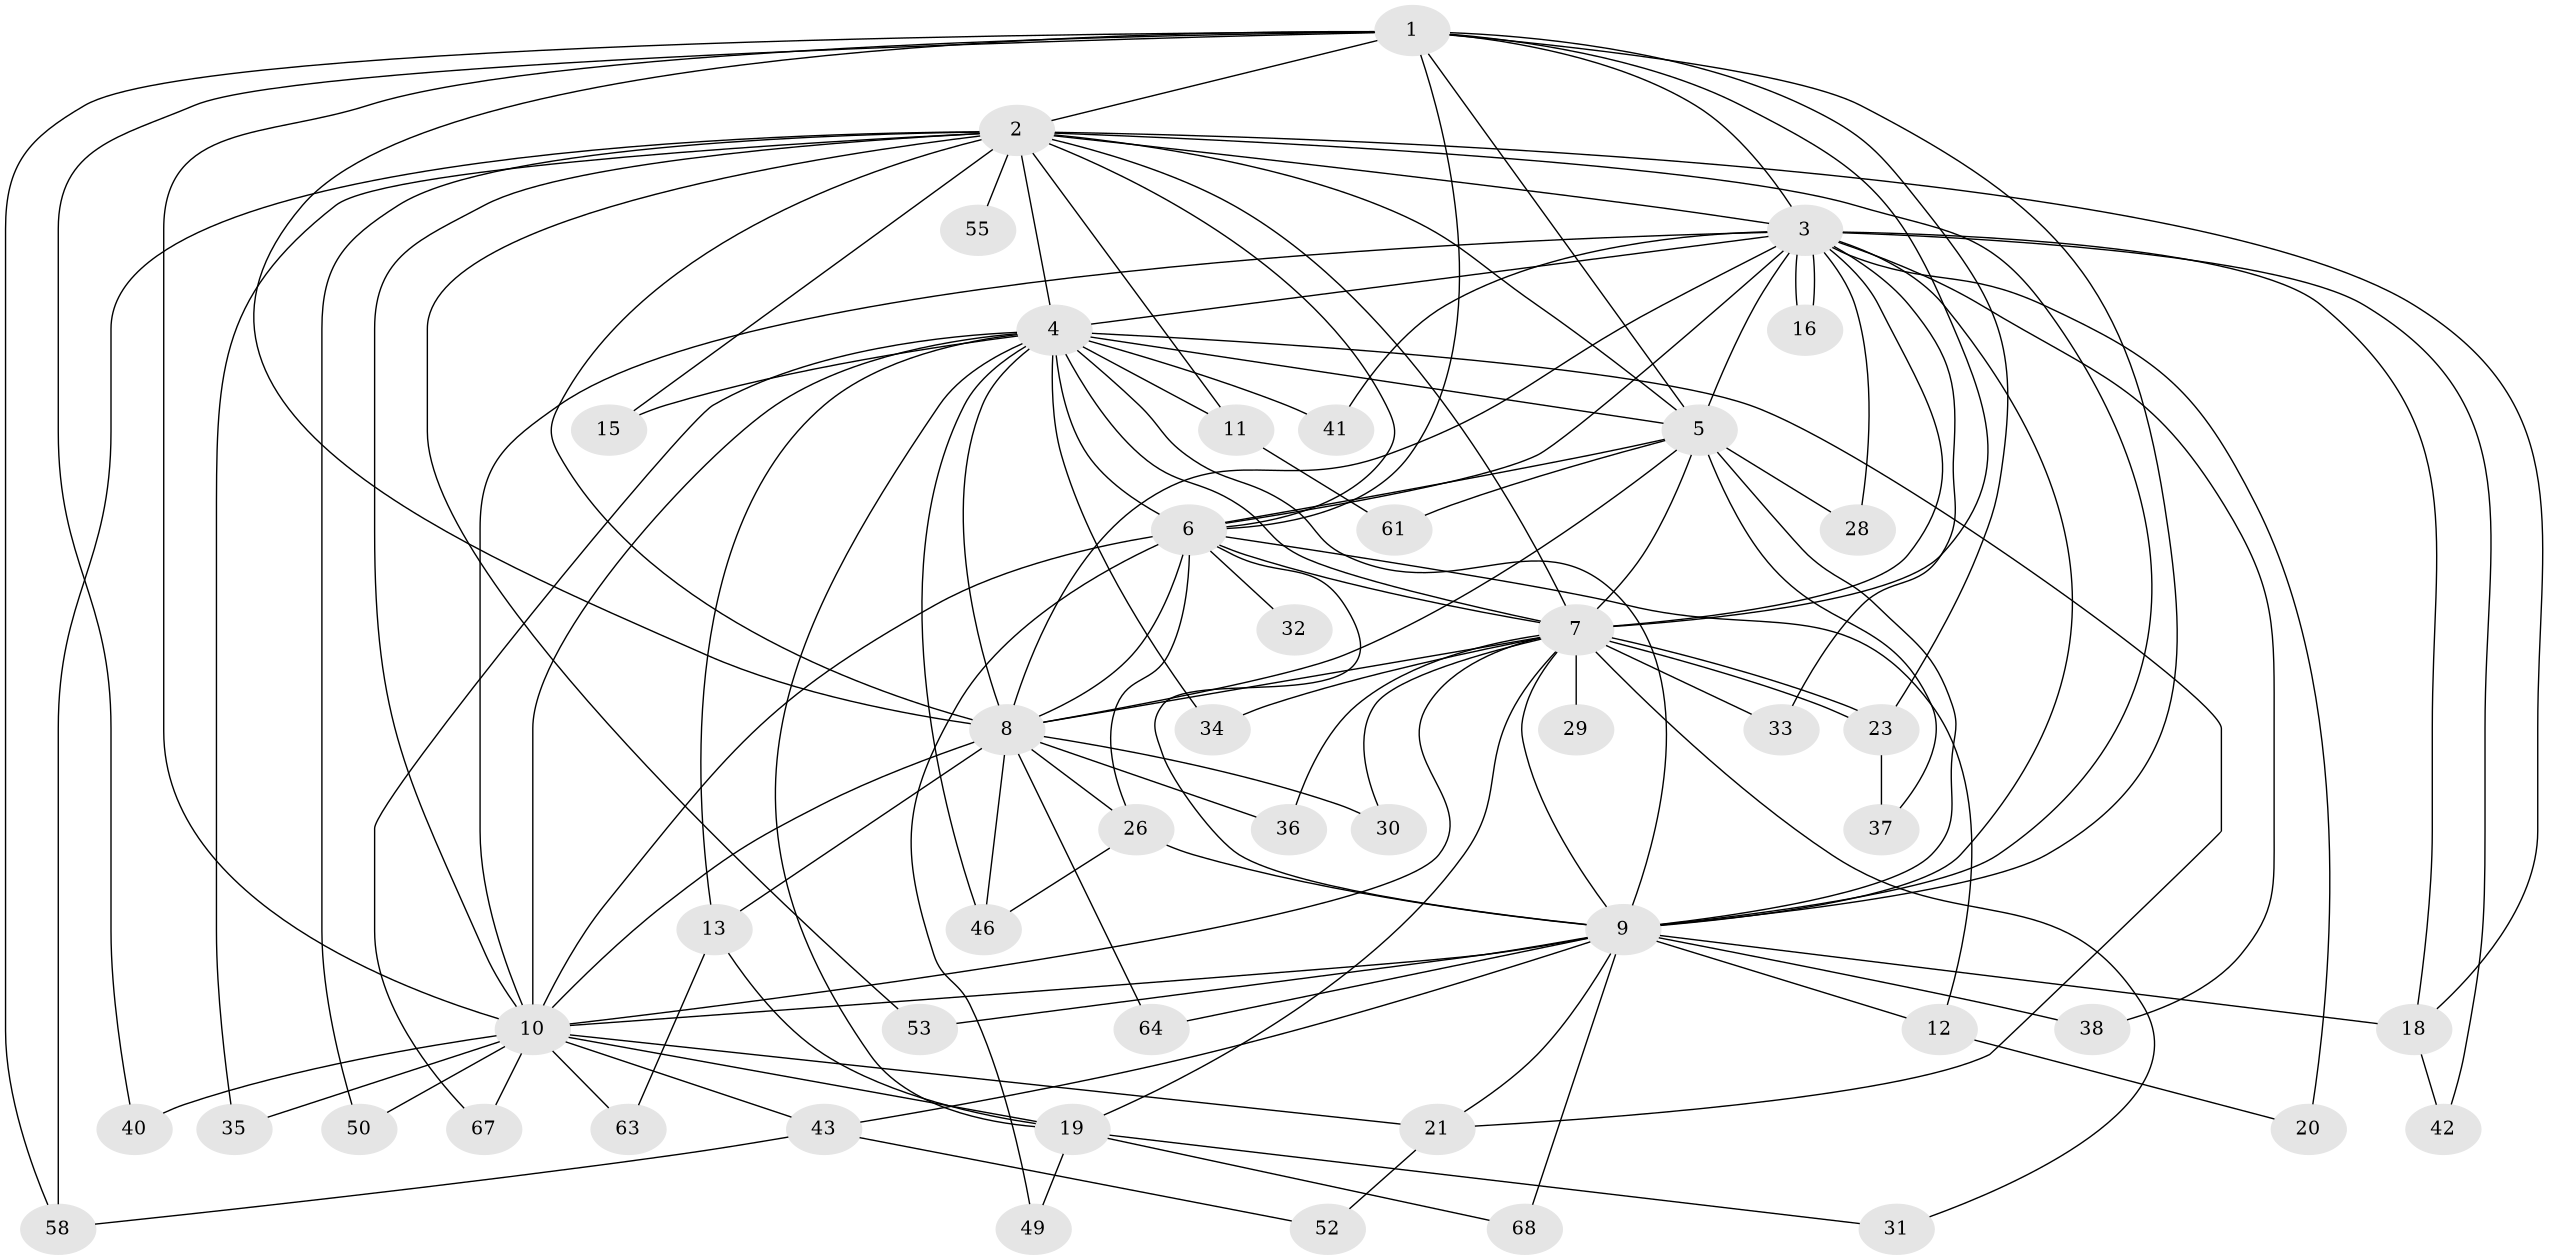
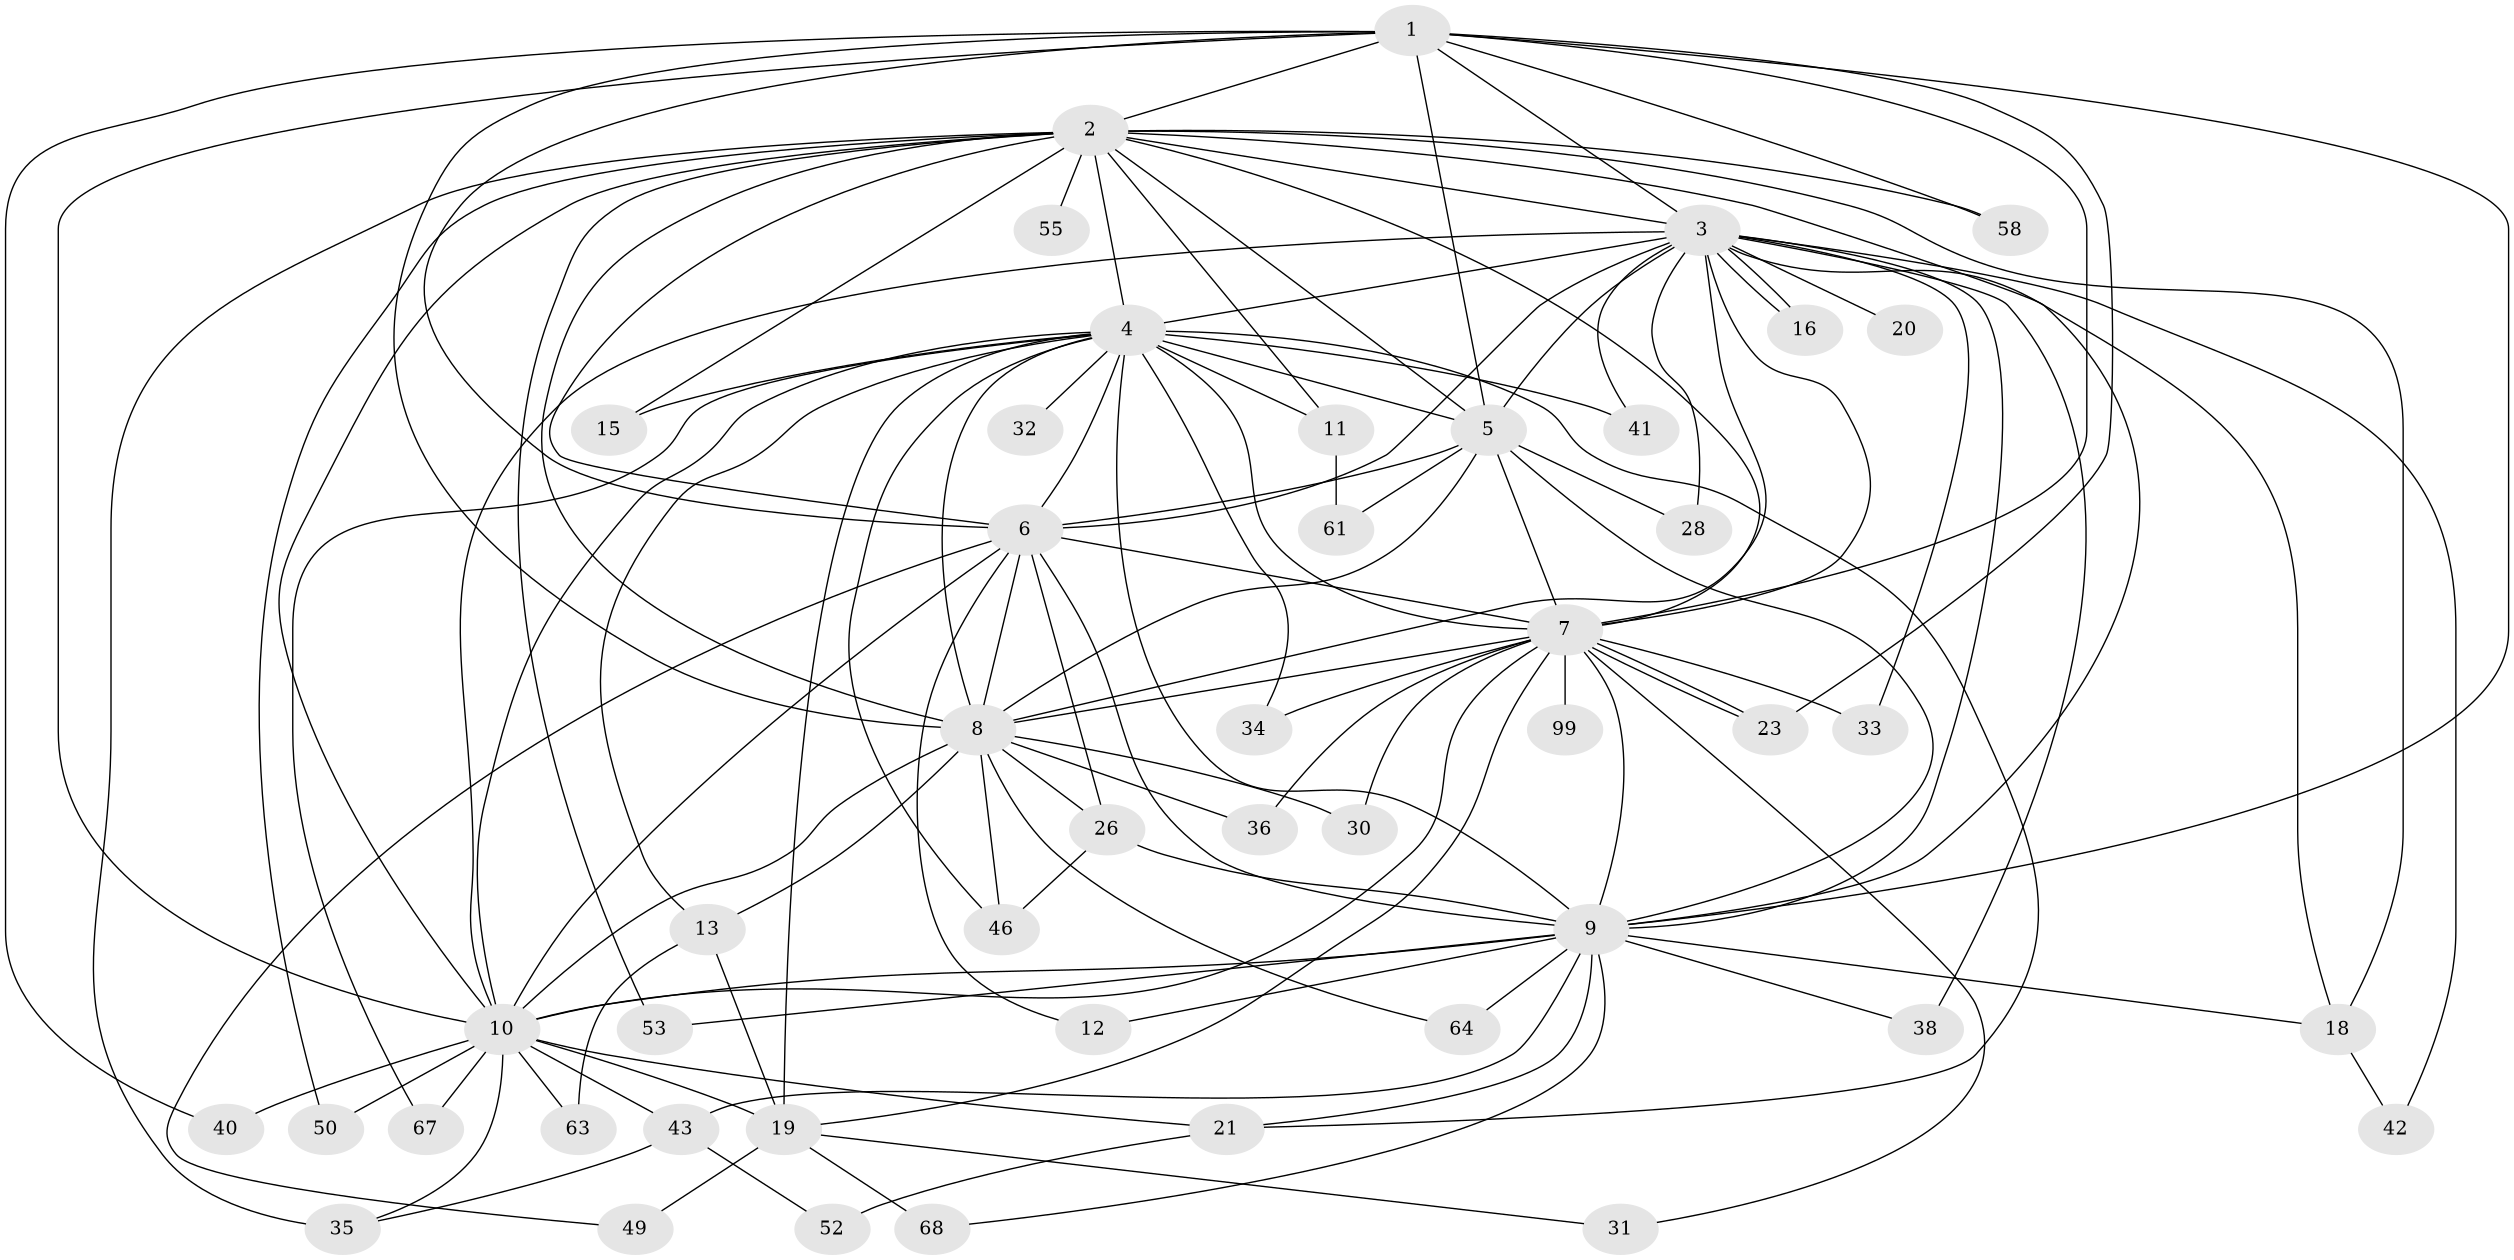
edge "6" -- "32": now "4" -- "32"
node "29": label "29" -> "99"
node "37": removed
edge "12" -- "20": removed
edge "43" -- "58": now "43" -- "35"
